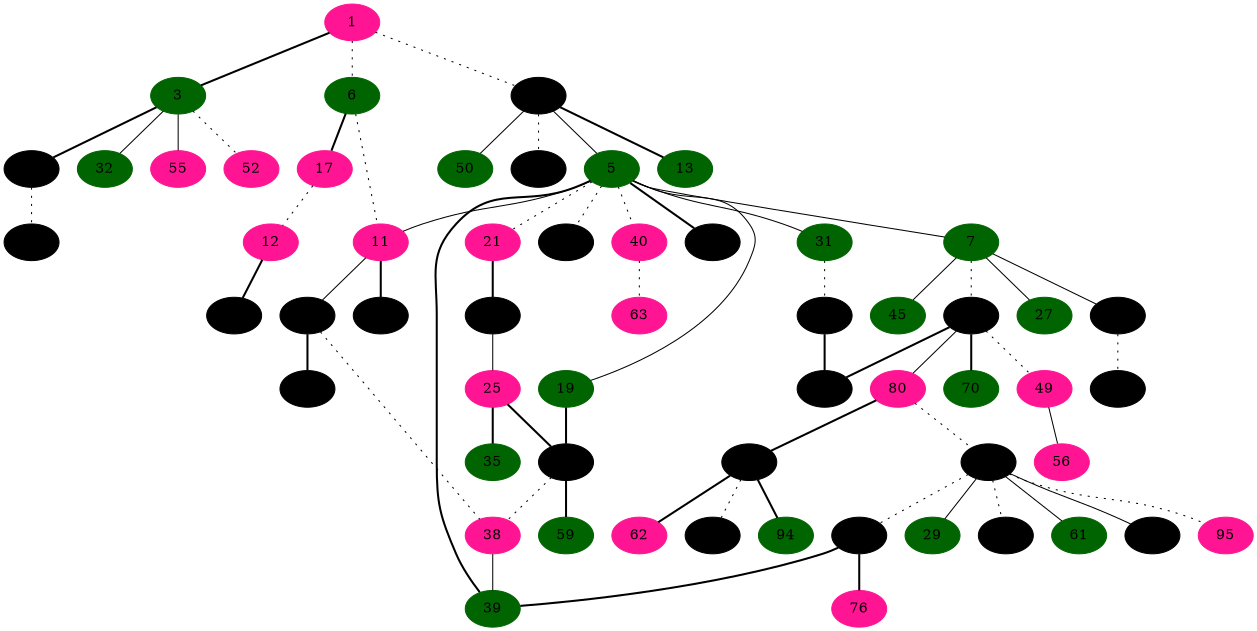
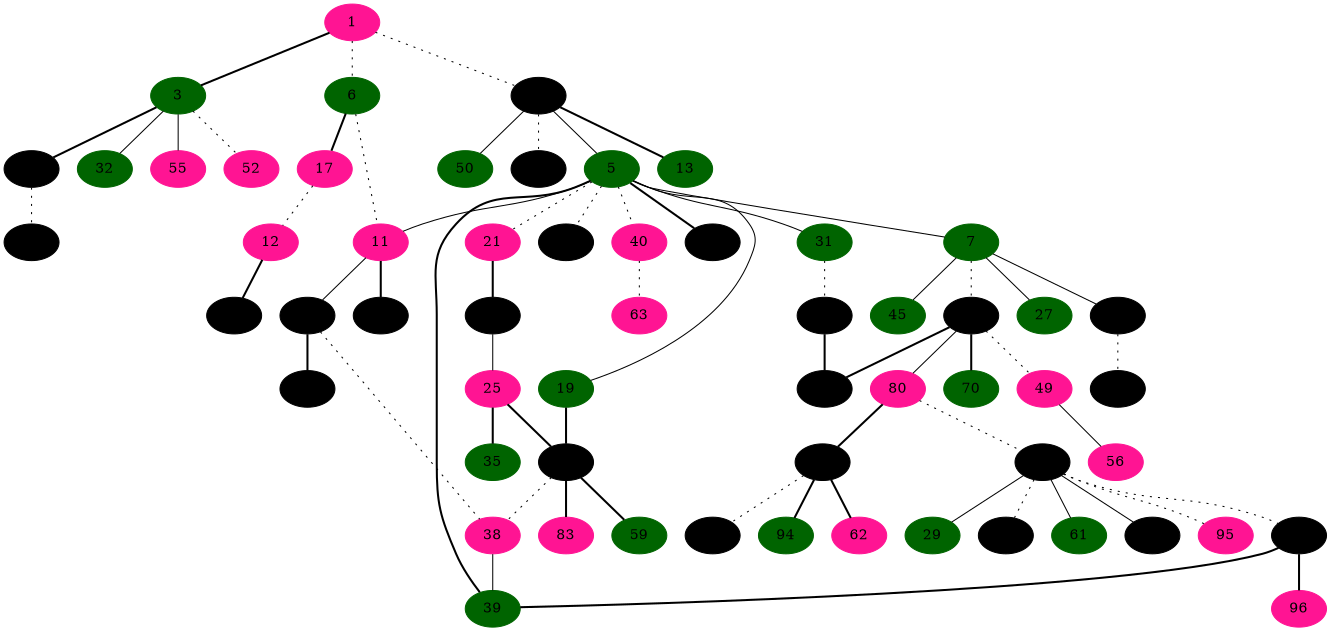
node "83": added
node "76": label "76" -> "96"
